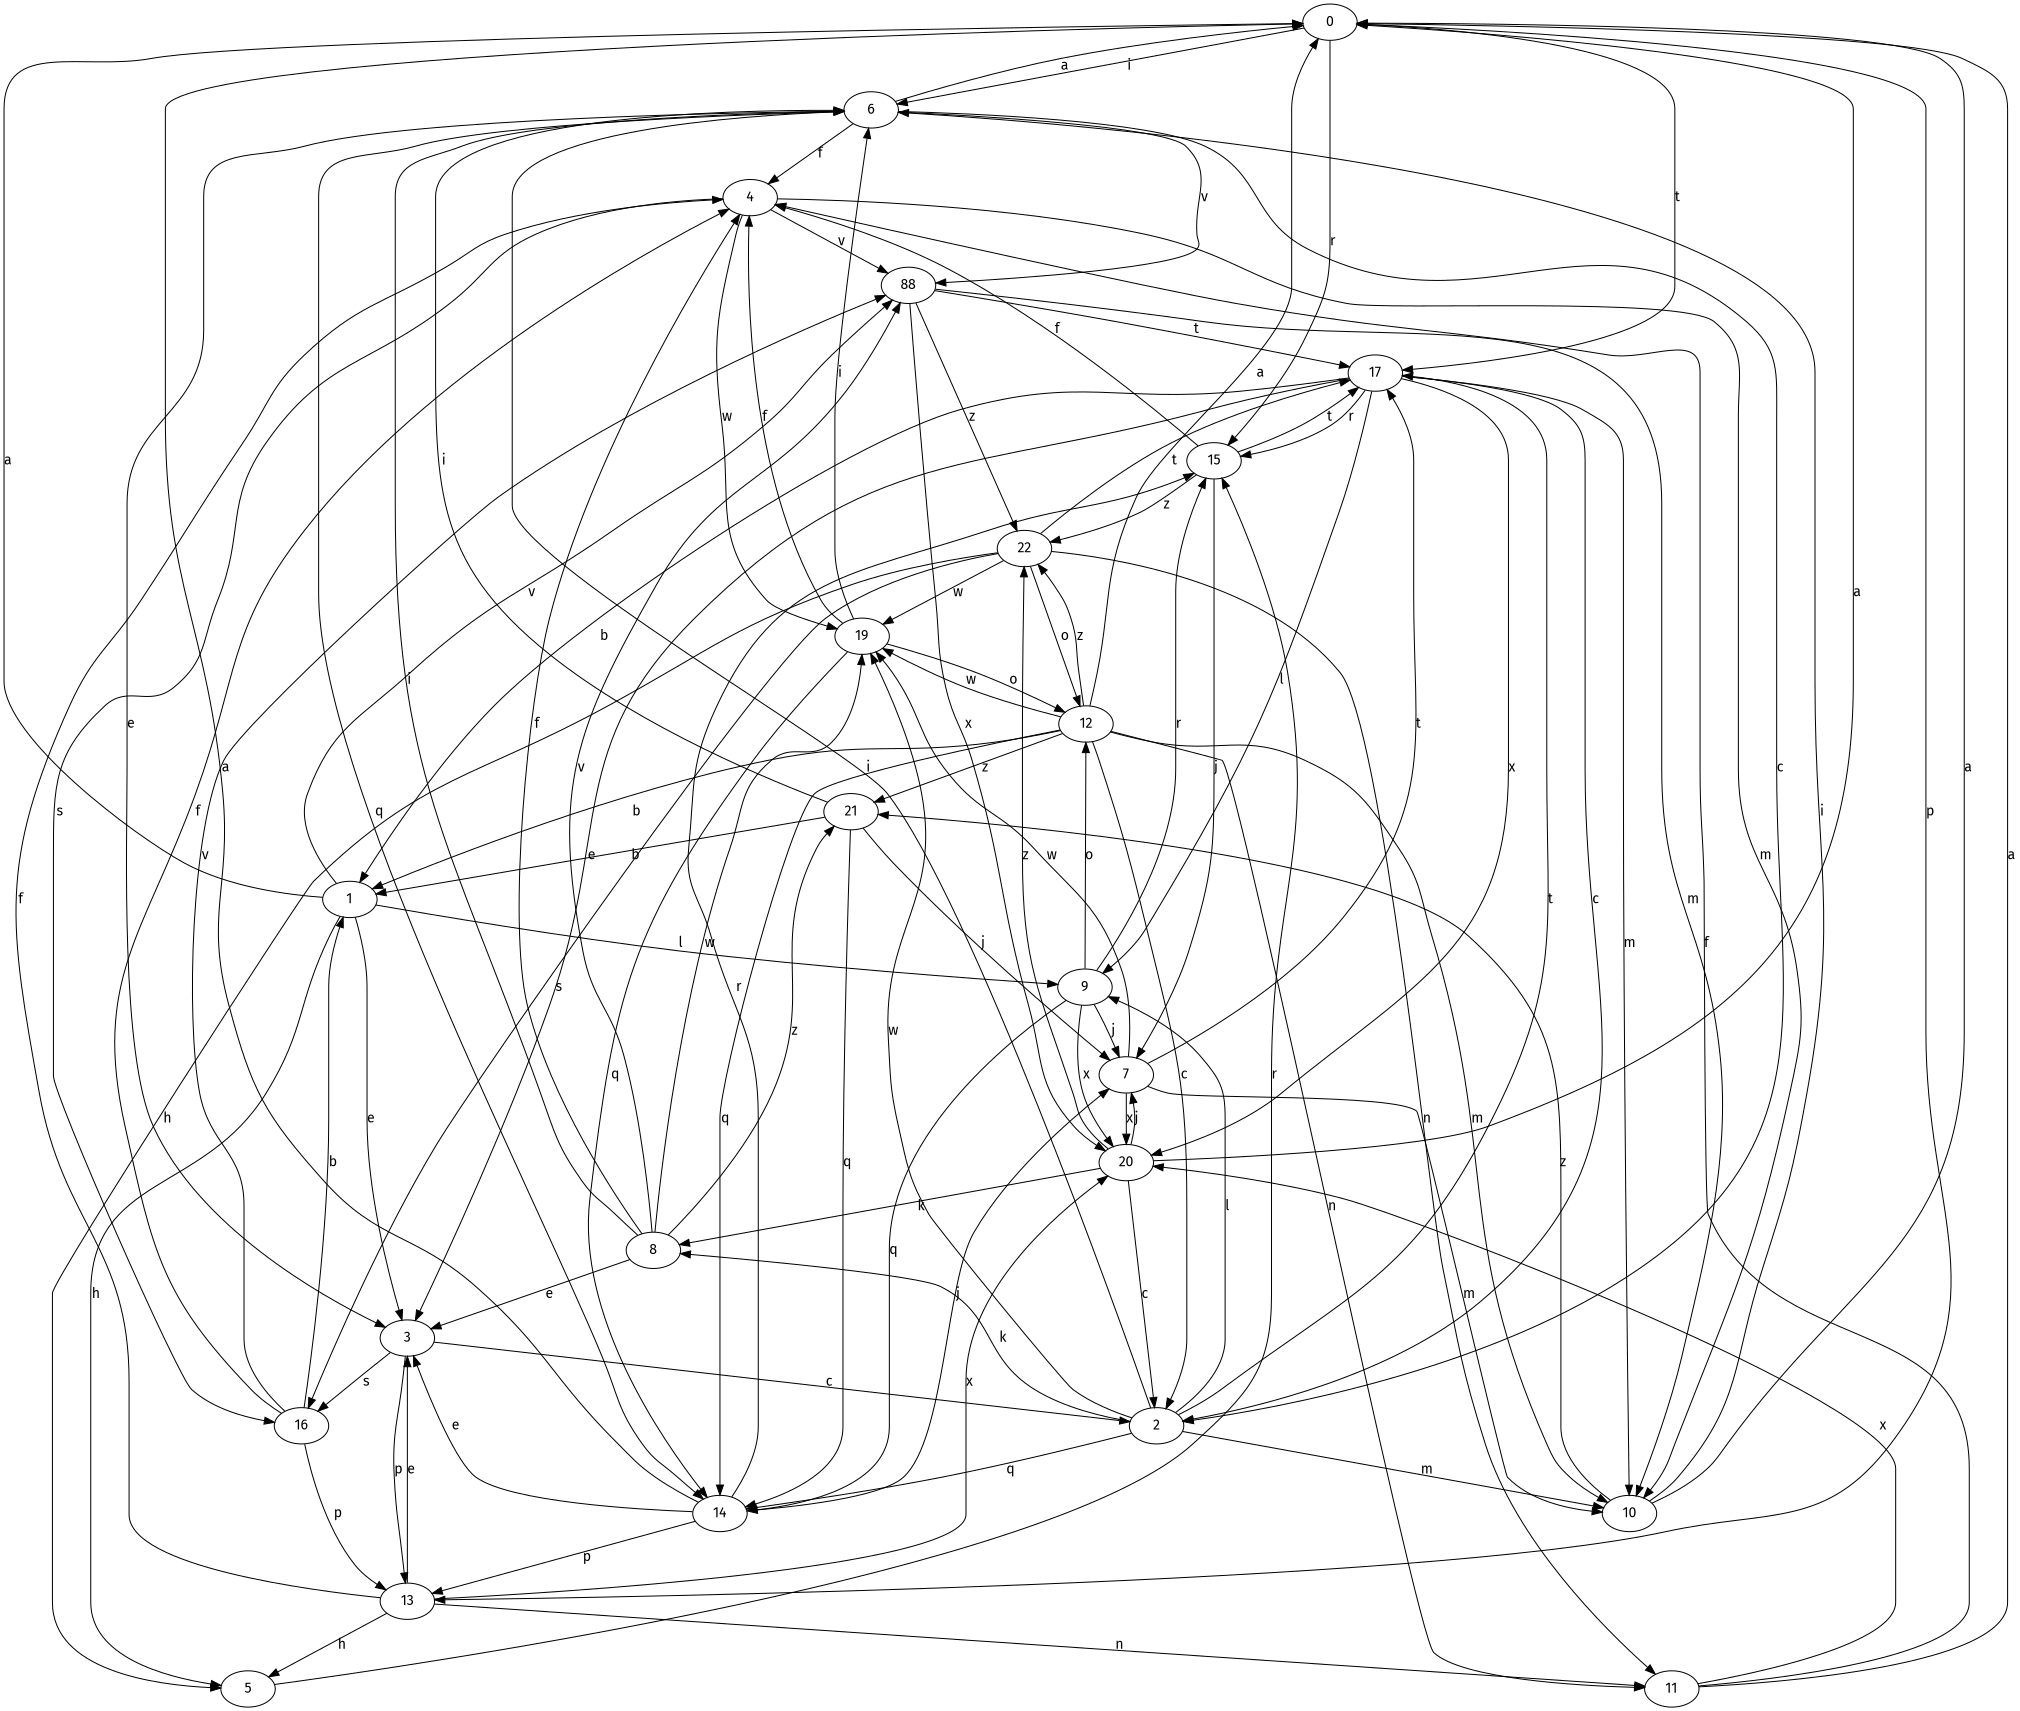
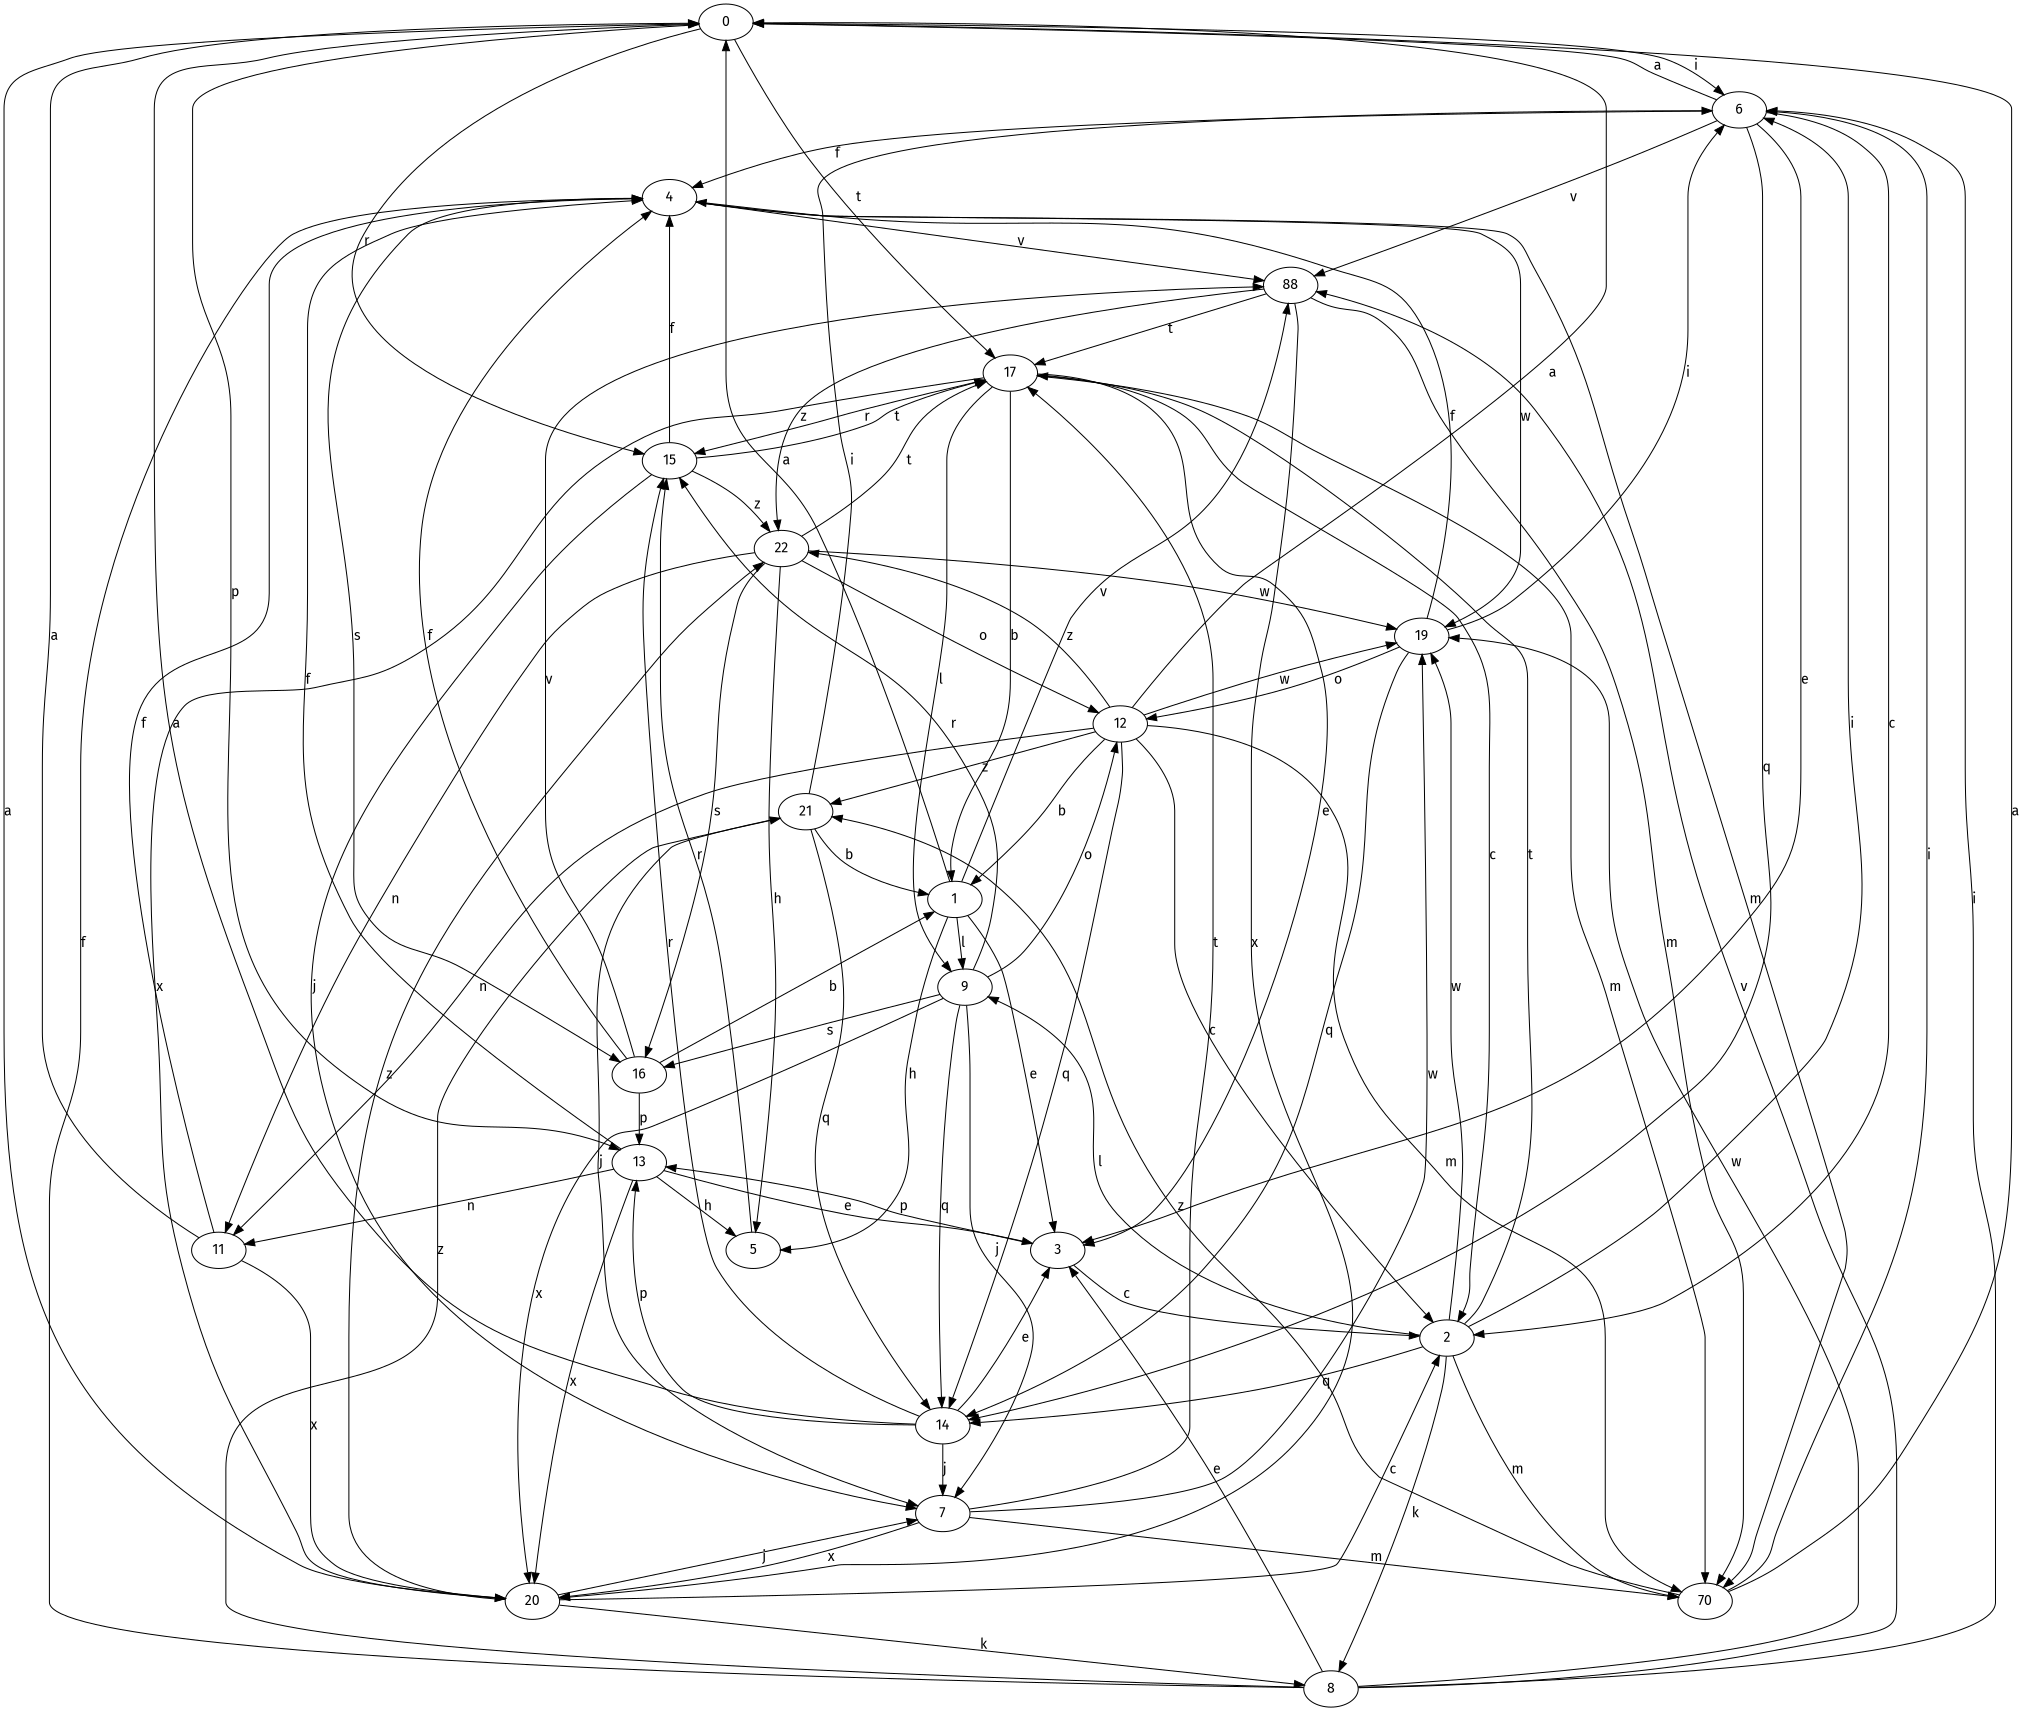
edge "3" -> "16": now "9" -> "16"
node "10": label "10" -> "70"
